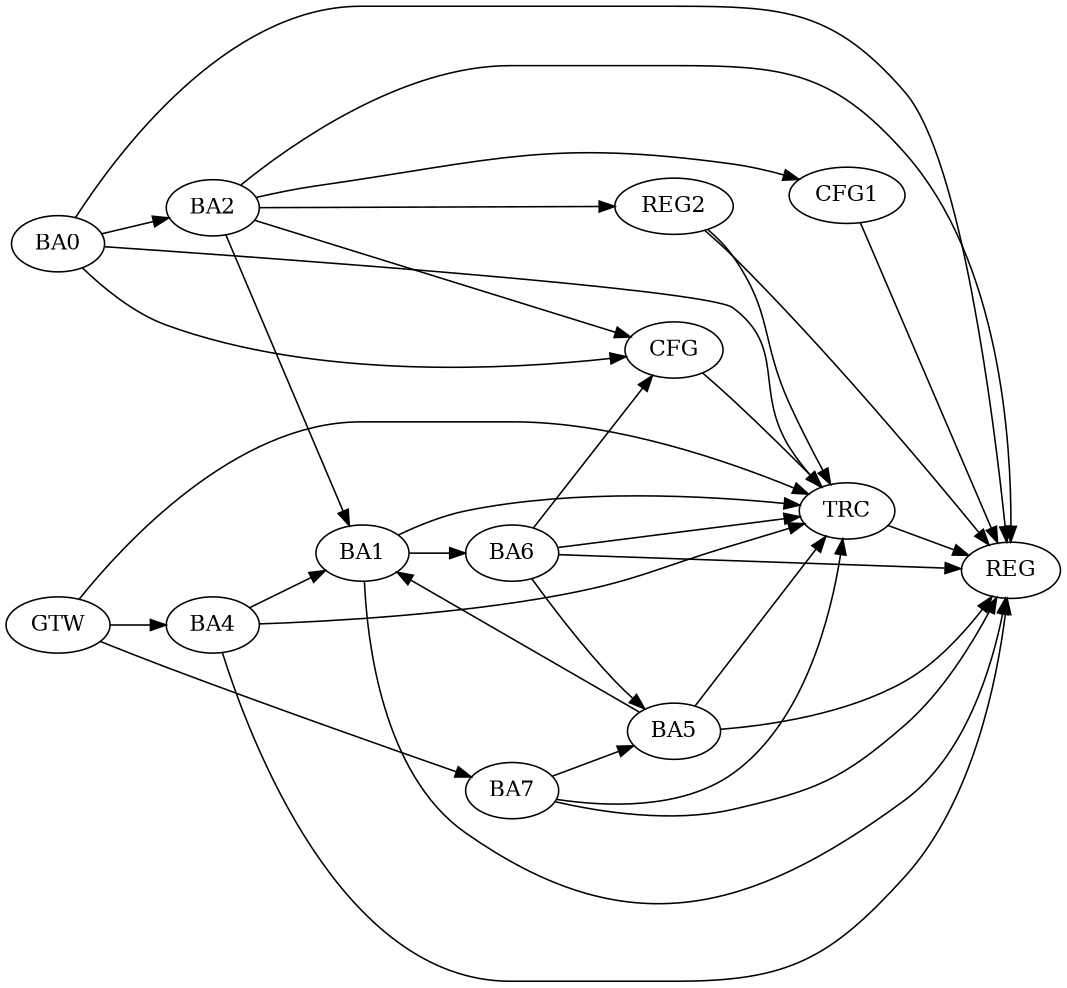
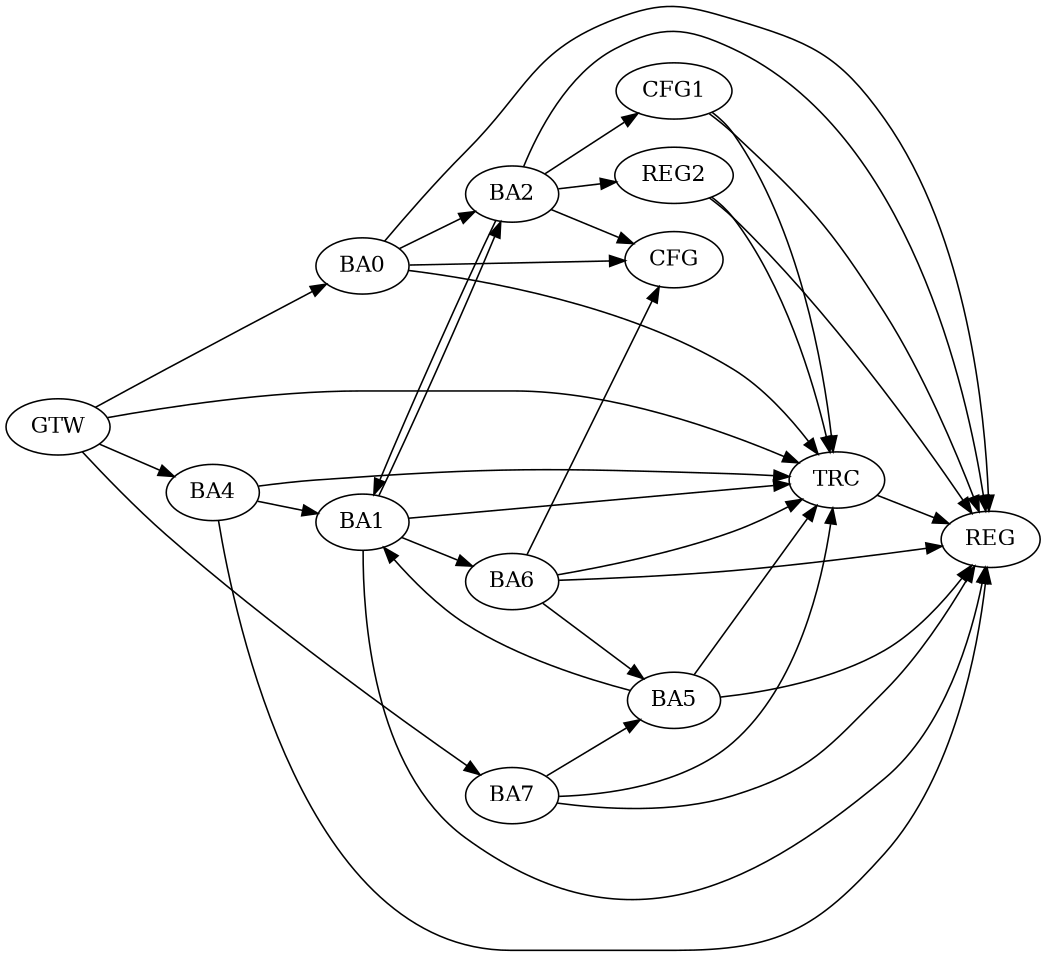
edge "GTW" -> "BA0": added
edge "BA1" -> "BA2": added
edge "CFG" -> "TRC": now "CFG1" -> "TRC"
